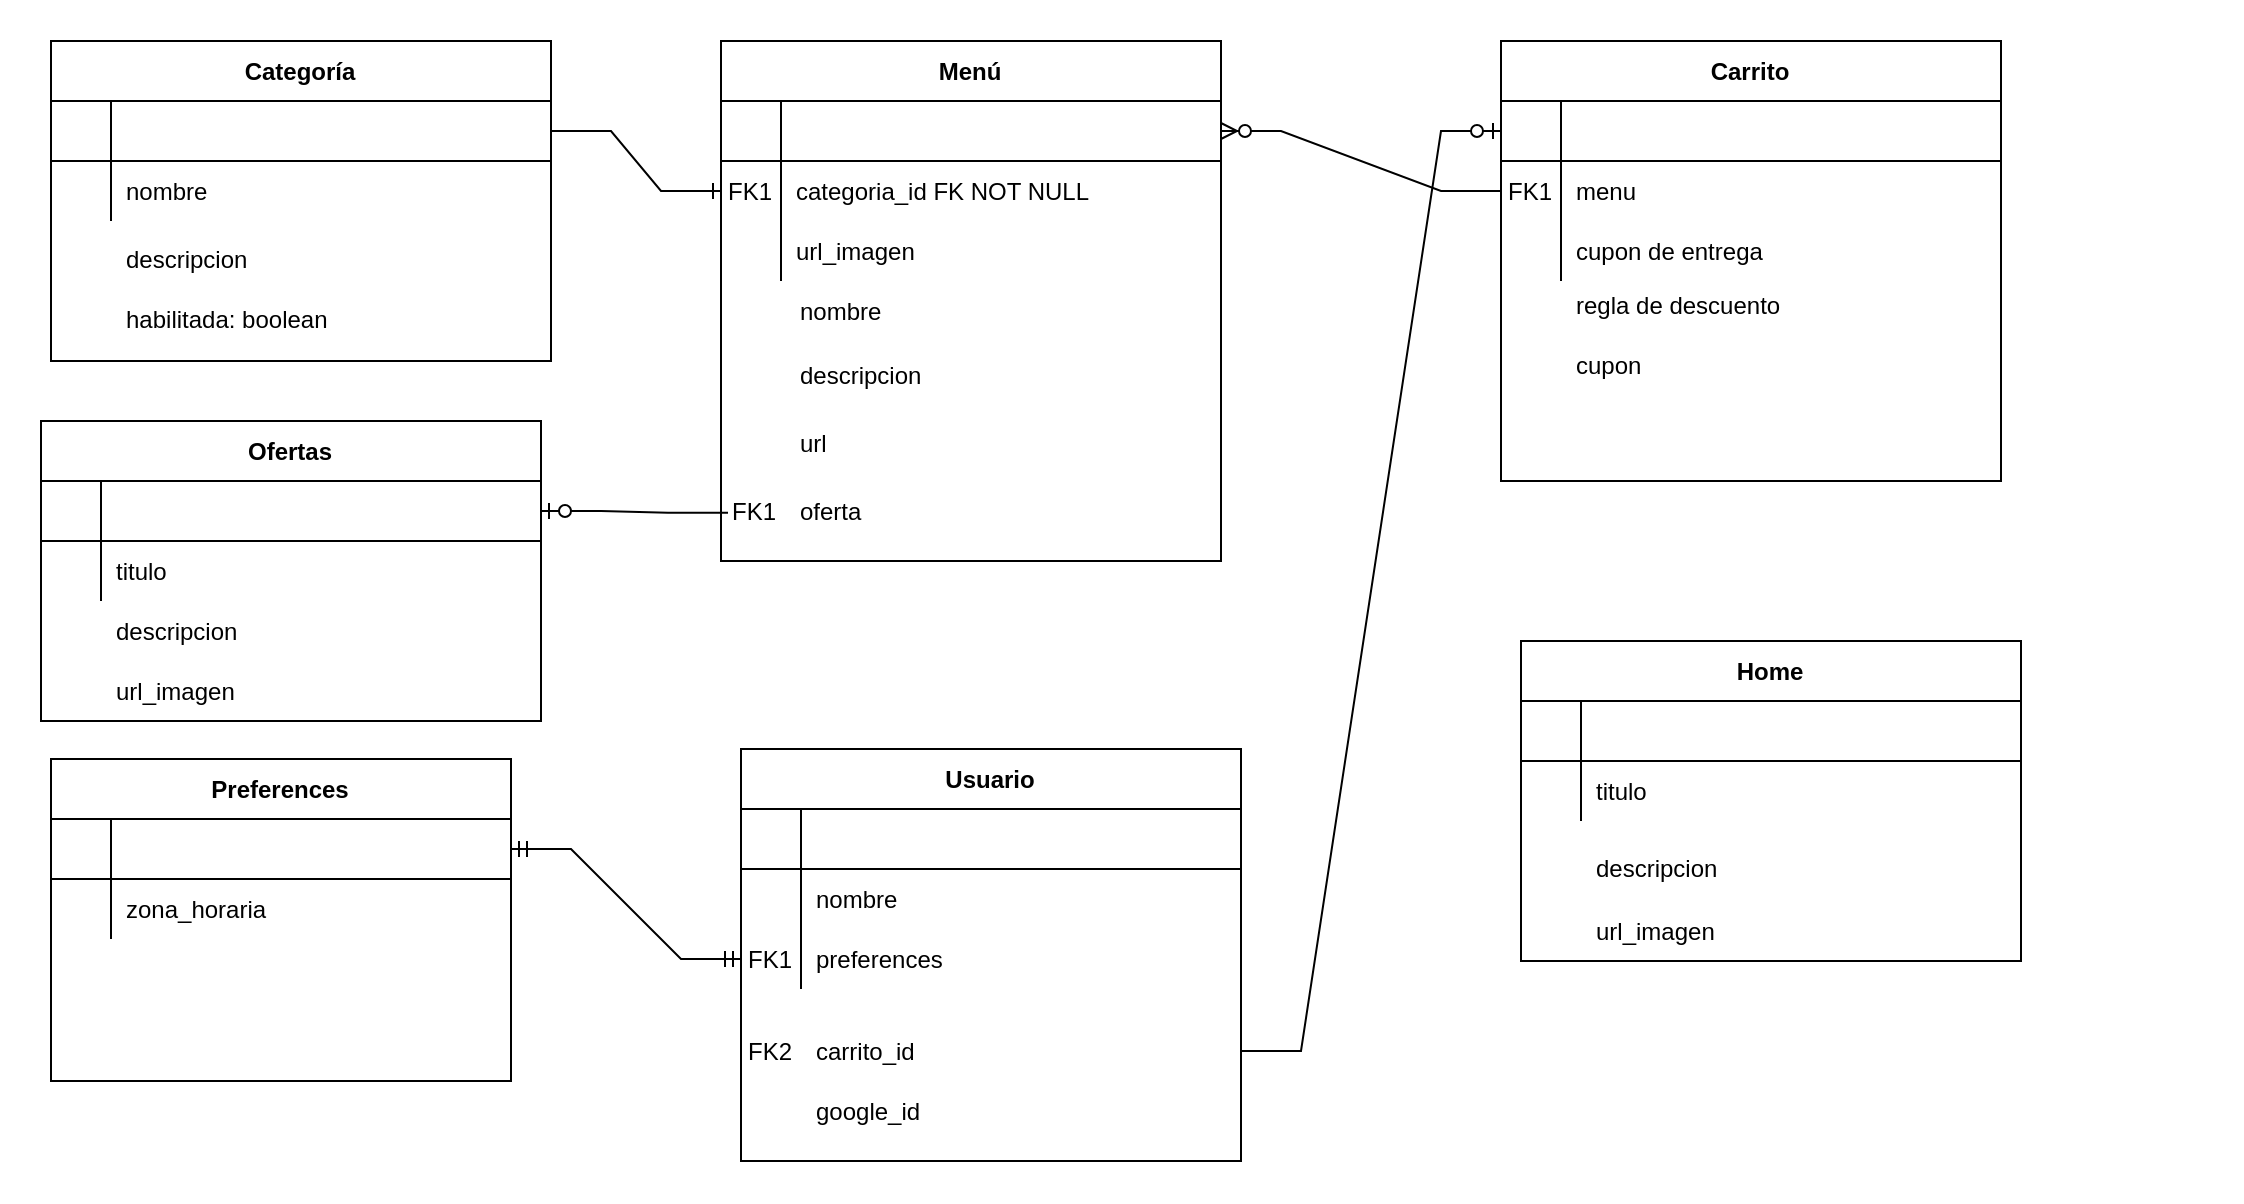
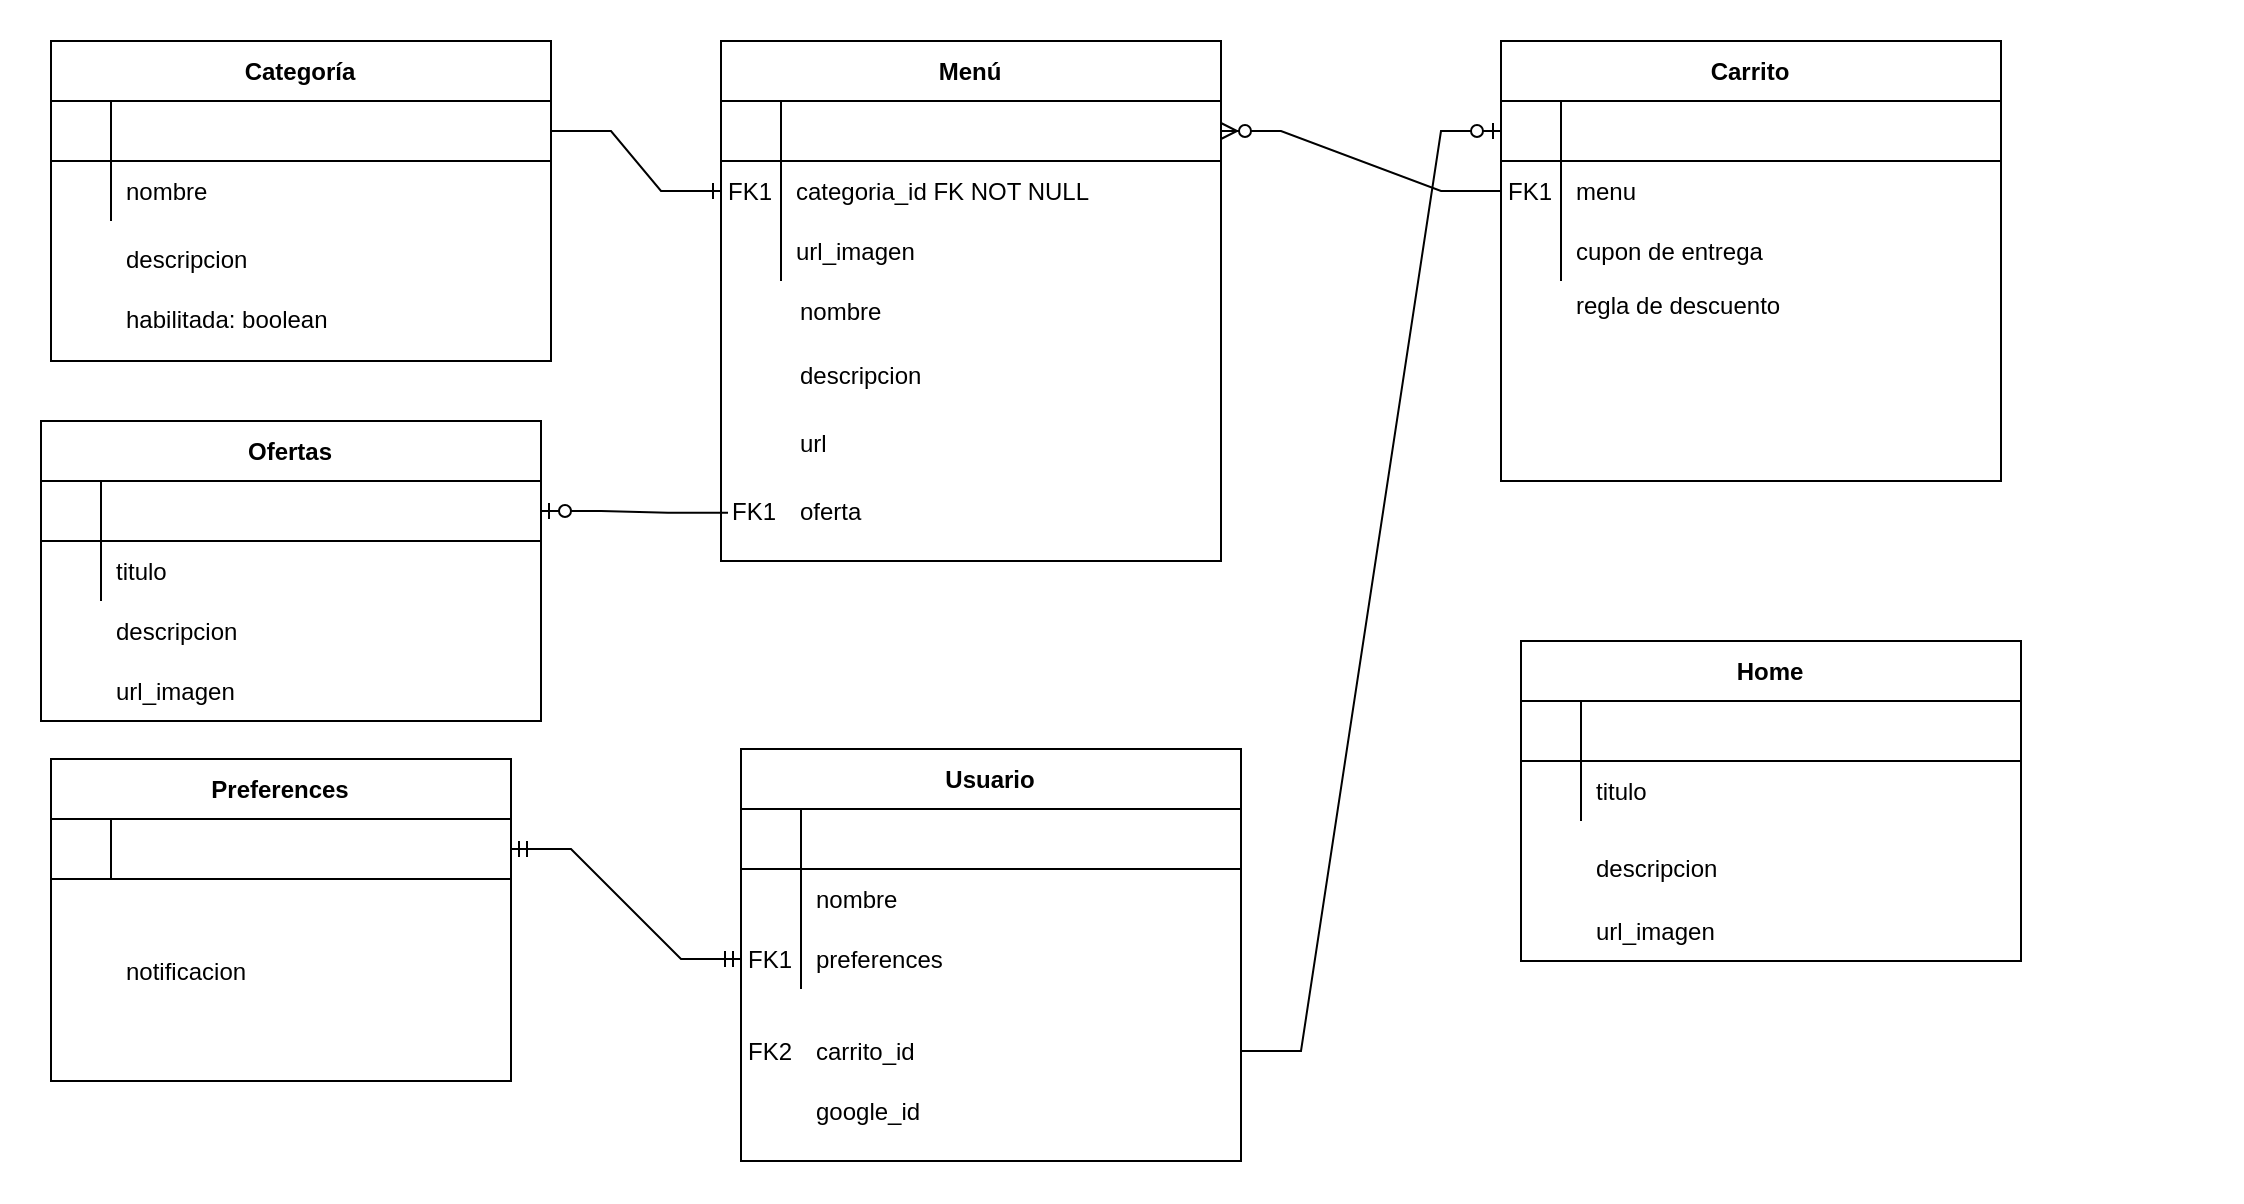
node "cupon": removed
node "zona_horaria": removed
node "notificacion": added
